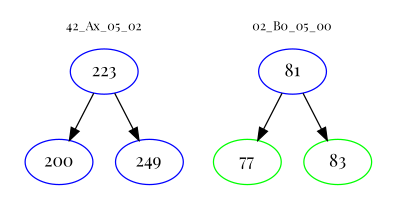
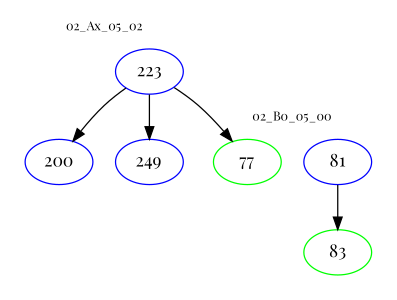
cluster "42_Ax_05_02": label "42_Ax_05_02" -> "02_Ax_05_02"
edge "81" -> "77": now "223" -> "77"
